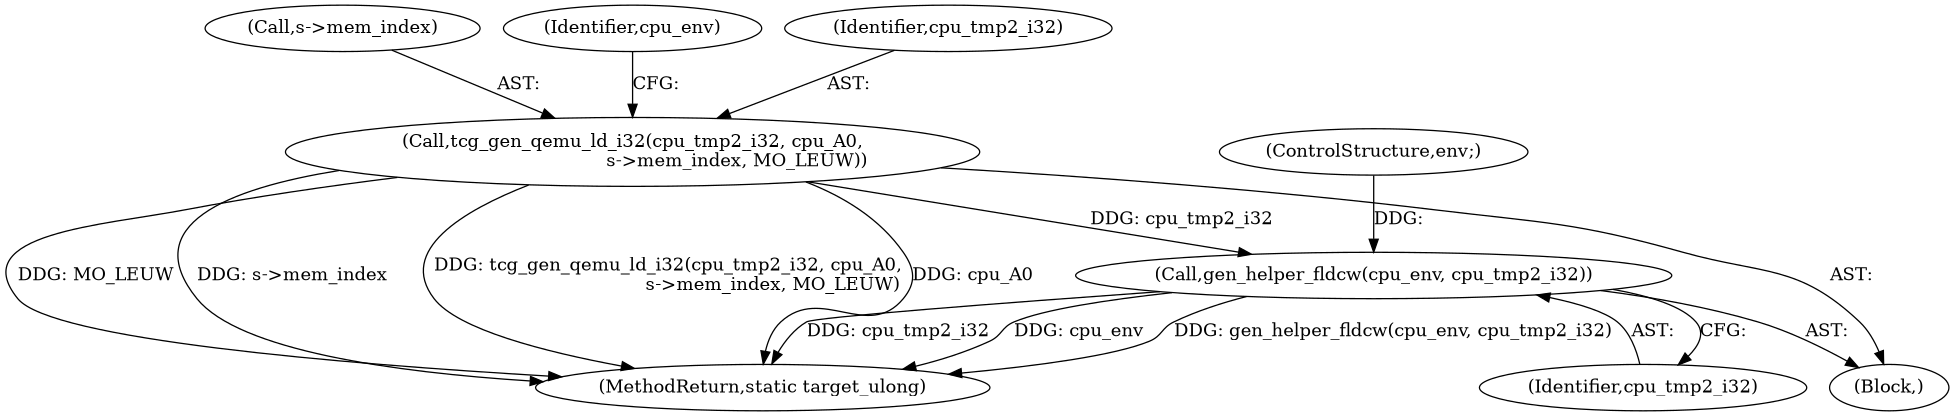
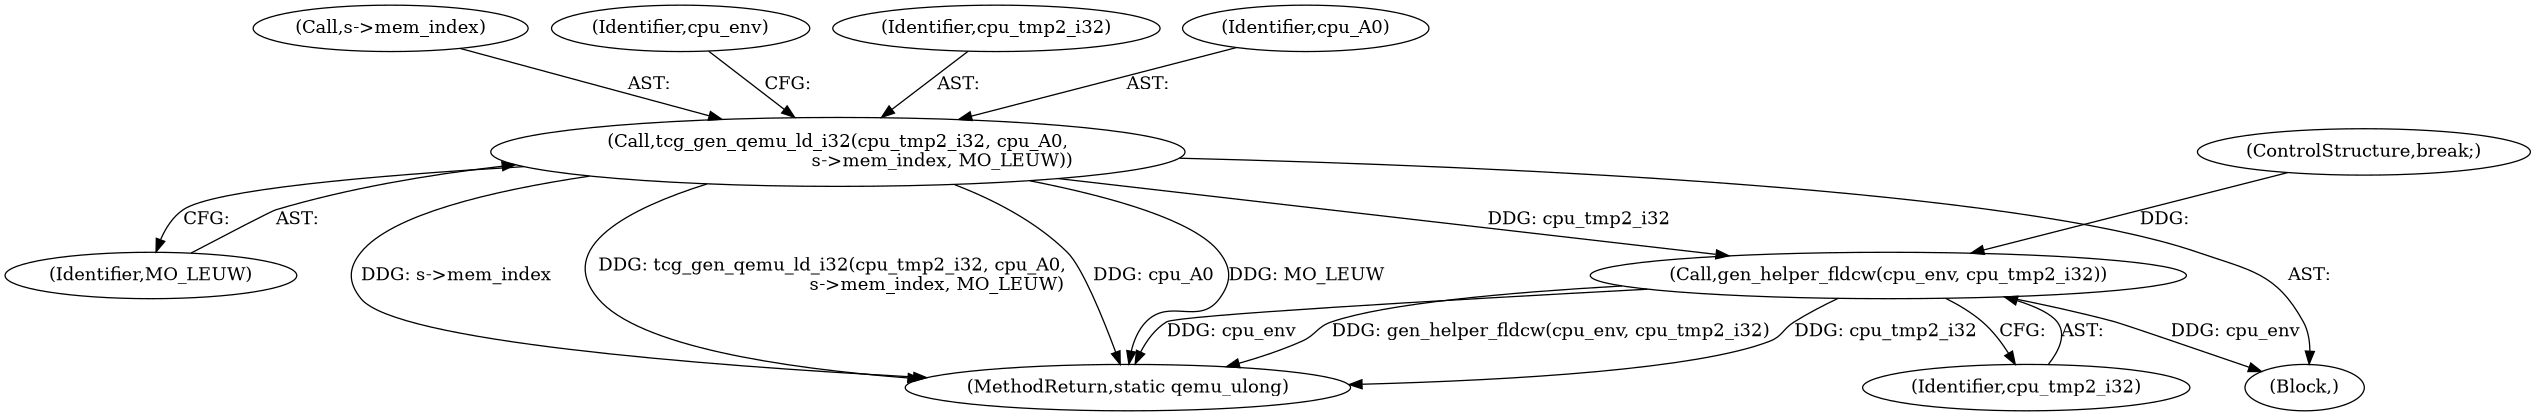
node "(Identifier,cpu_A0)": added
node "(ControlStructure,env;)": label "(ControlStructure,env;)" -> "(ControlStructure,break;)"
node "(Identifier,MO_LEUW)": added
edge "(Call,gen_helper_fldcw(cpu_env, cpu_tmp2_i32))" -> "(Block,)": label "AST: " -> "DDG: cpu_env"
node "(MethodReturn,static target_ulong)": label "(MethodReturn,static target_ulong)" -> "(MethodReturn,static qemu_ulong)"
